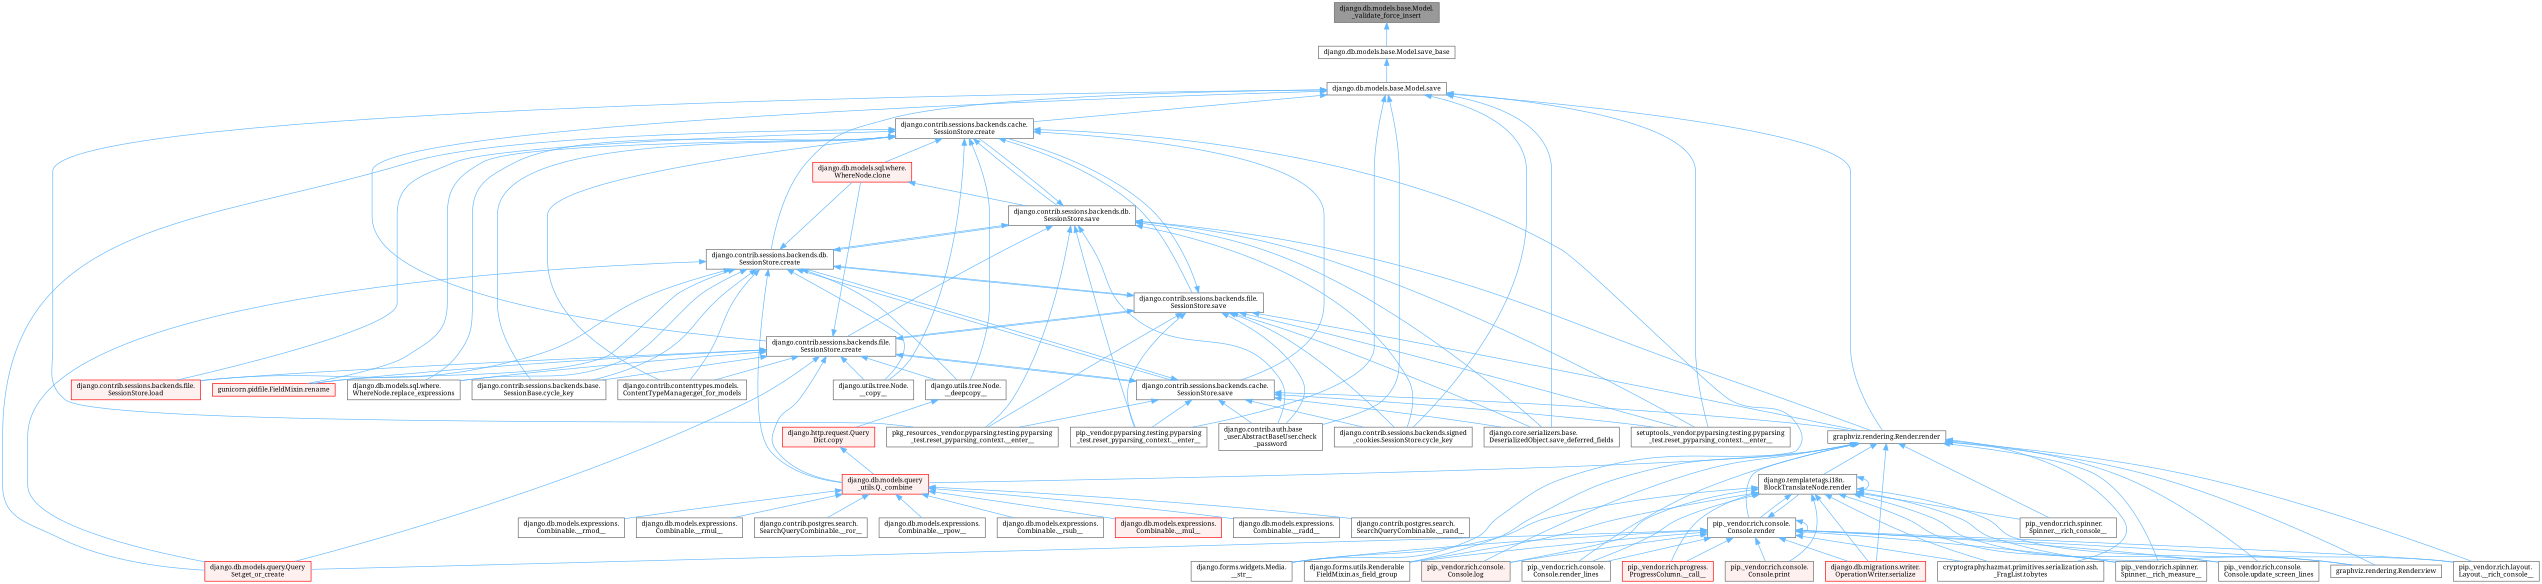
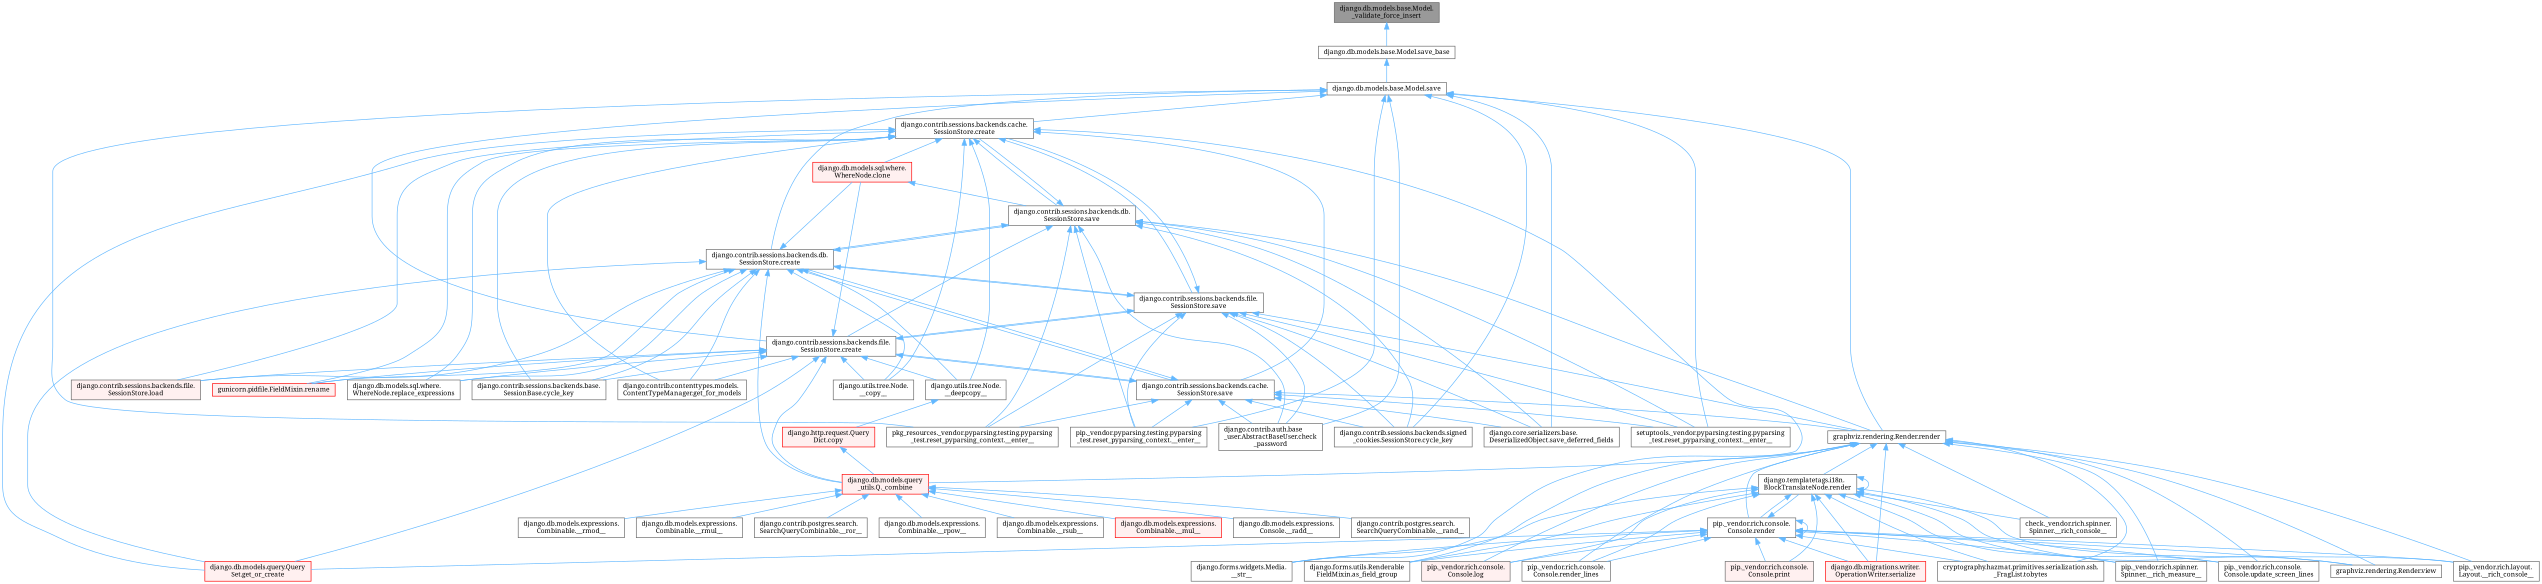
node "django.contrib.sessions.backends.file. SessionStore.load": color red -> grey40
node "django.db.models.expressions. Combinable.__radd__": label "django.db.models.expressions. Combinable.__radd__" -> "django.db.models.expressions. Console.__radd__"
node "pip._vendor.rich.spinner. Spinner.__rich_console__": label "pip._vendor.rich.spinner. Spinner.__rich_console__" -> "check._vendor.rich.spinner. Spinner.__rich_console__"
node "pip._vendor.rich.progress. ProgressColumn.__call__": removed
